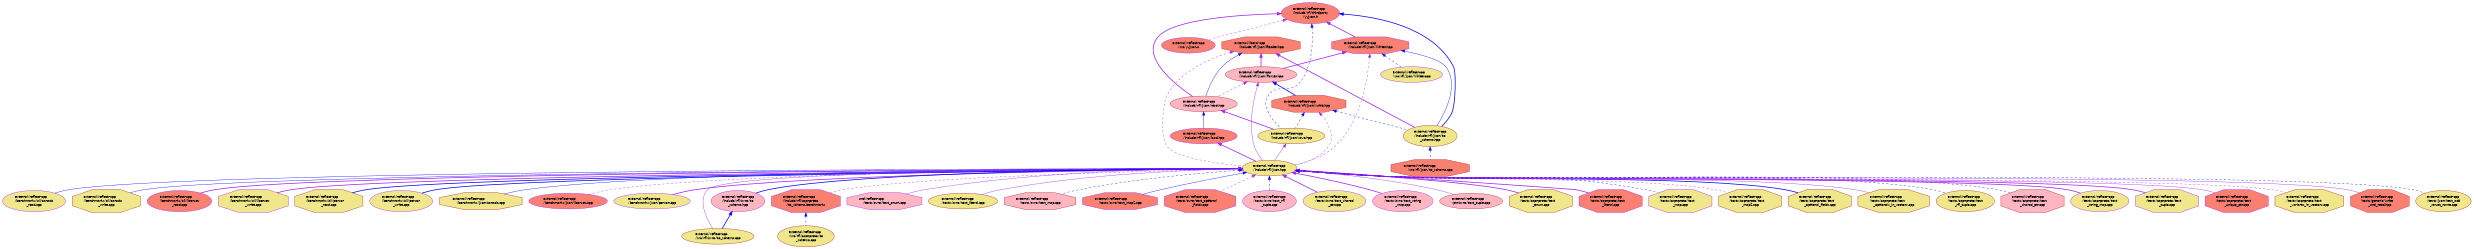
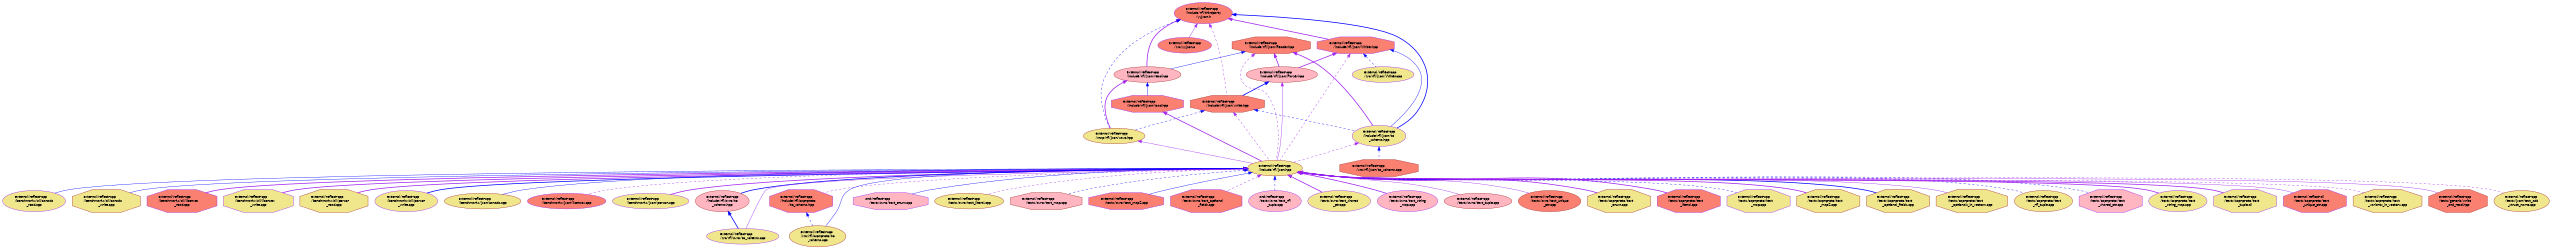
edge "external/reflect-cpp /src/yyjson.c" -> "external/reflect-cpp /include/rfl/thirdparty /yyjson.h": style dashed -> solid
node "external/literal-cpp /include/rfl/json/Reader.hpp": label "external/literal-cpp /include/rfl/json/Reader.hpp" -> "external/reflect-cpp /include/rfl/json/Reader.hpp"
edge "external/reflect-cpp /include/rfl/json/write.hpp" -> "external/reflect-cpp /include/rfl/thirdparty /yyjson.h": added
edge "external/reflect-cpp /include/rfl/json/read.hpp" -> "external/reflect-cpp /include/rfl/json/Parser.hpp": removed
node "external/reflect-cpp /include/rfl/json/load.hpp": shape ellipse -> octagon
node "external/reflect-cpp /include/rfl/json/save.hpp": label "external/reflect-cpp /include/rfl/json/save.hpp" -> "external/reflect-cpp /map/rfl/json/save.hpp"
node "external/reflect-cpp /include/rfl/json/to _schema.hpp": color brown -> purple
edge "external/reflect-cpp /include/rfl/json.hpp" -> "external/reflect-cpp /include/rfl/json/to _schema.hpp": added
edge "external/reflect-cpp /src/rfl/capnproto/to _schema.cpp" -> "external/reflect-cpp /include/rfl/json.hpp": added
edge "external/reflect-cpp /benchmarks/all/person _read.cpp" -> "external/reflect-cpp /include/rfl/json.hpp": color blue -> purple
edge "external/reflect-cpp /tests/avro/test_literal.cpp" -> "external/reflect-cpp /include/rfl/json.hpp": style solid -> dashed
edge "external/reflect-cpp /tests/json/test_add _struct_name.cpp" -> "external/reflect-cpp /include/rfl/json.hpp": color blue -> purple
edge "and/reflect-cpp /tests/avro/test_enum.cpp" -> "external/reflect-cpp /include/rfl/json.hpp": color purple -> blue
edge "external/reflect-cpp /tests/capnproto/test _map2.cpp" -> "external/reflect-cpp /include/rfl/json.hpp": style dashed -> bold
node "external/reflect-cpp /benchmarks/all/licenses _read.cpp": shape ellipse -> octagon
node "external/reflect-cpp /benchmarks/json/canada.cpp": shape octagon -> ellipse
node "external/reflect-cpp /include/rfl/avro/to _schema.hpp": color purple -> brown
node "external/reflect-cpp /include/rfl/capnproto /to_schema.benchmarks": label "external/reflect-cpp /include/rfl/capnproto /to_schema.benchmarks" -> "external/reflect-cpp /include/rfl/capnproto /to_schema.hpp"
node "external/reflect-cpp /tests/avro/test_rfl _tuple.cpp": label "external/reflect-cpp /tests/avro/test_rfl _tuple.cpp" -> "and/reflect-cpp /tests/avro/test_rfl _tuple.cpp"
node "external/reflect-cpp /ptr/avro/test_tuple.cpp": label "external/reflect-cpp /ptr/avro/test_tuple.cpp" -> "external/reflect-cpp /tests/avro/test_tuple.cpp"
node "external/reflect-cpp /tests/avro/test_unique _ptr.cpp": added
node "external/reflect-cpp /tests/capnproto/test _shared_ptr.cpp": color brown -> purple
node "external/reflect-cpp /tests/capnproto/test _tuple.cpp": label "external/reflect-cpp /tests/capnproto/test _tuple.cpp" -> "external/reflect-cpp /tests/capnproto/test _tuple.all"
node "external/reflect-cpp /tests/capnproto/test _unique_ptr.cpp": label "external/reflect-cpp /tests/capnproto/test _unique_ptr.cpp" -> "external/reflect-all /tests/capnproto/test _unique_ptr.cpp"
node "external/reflect-cpp /src/rfl/avro/to_schema.cpp": color brown -> purple
